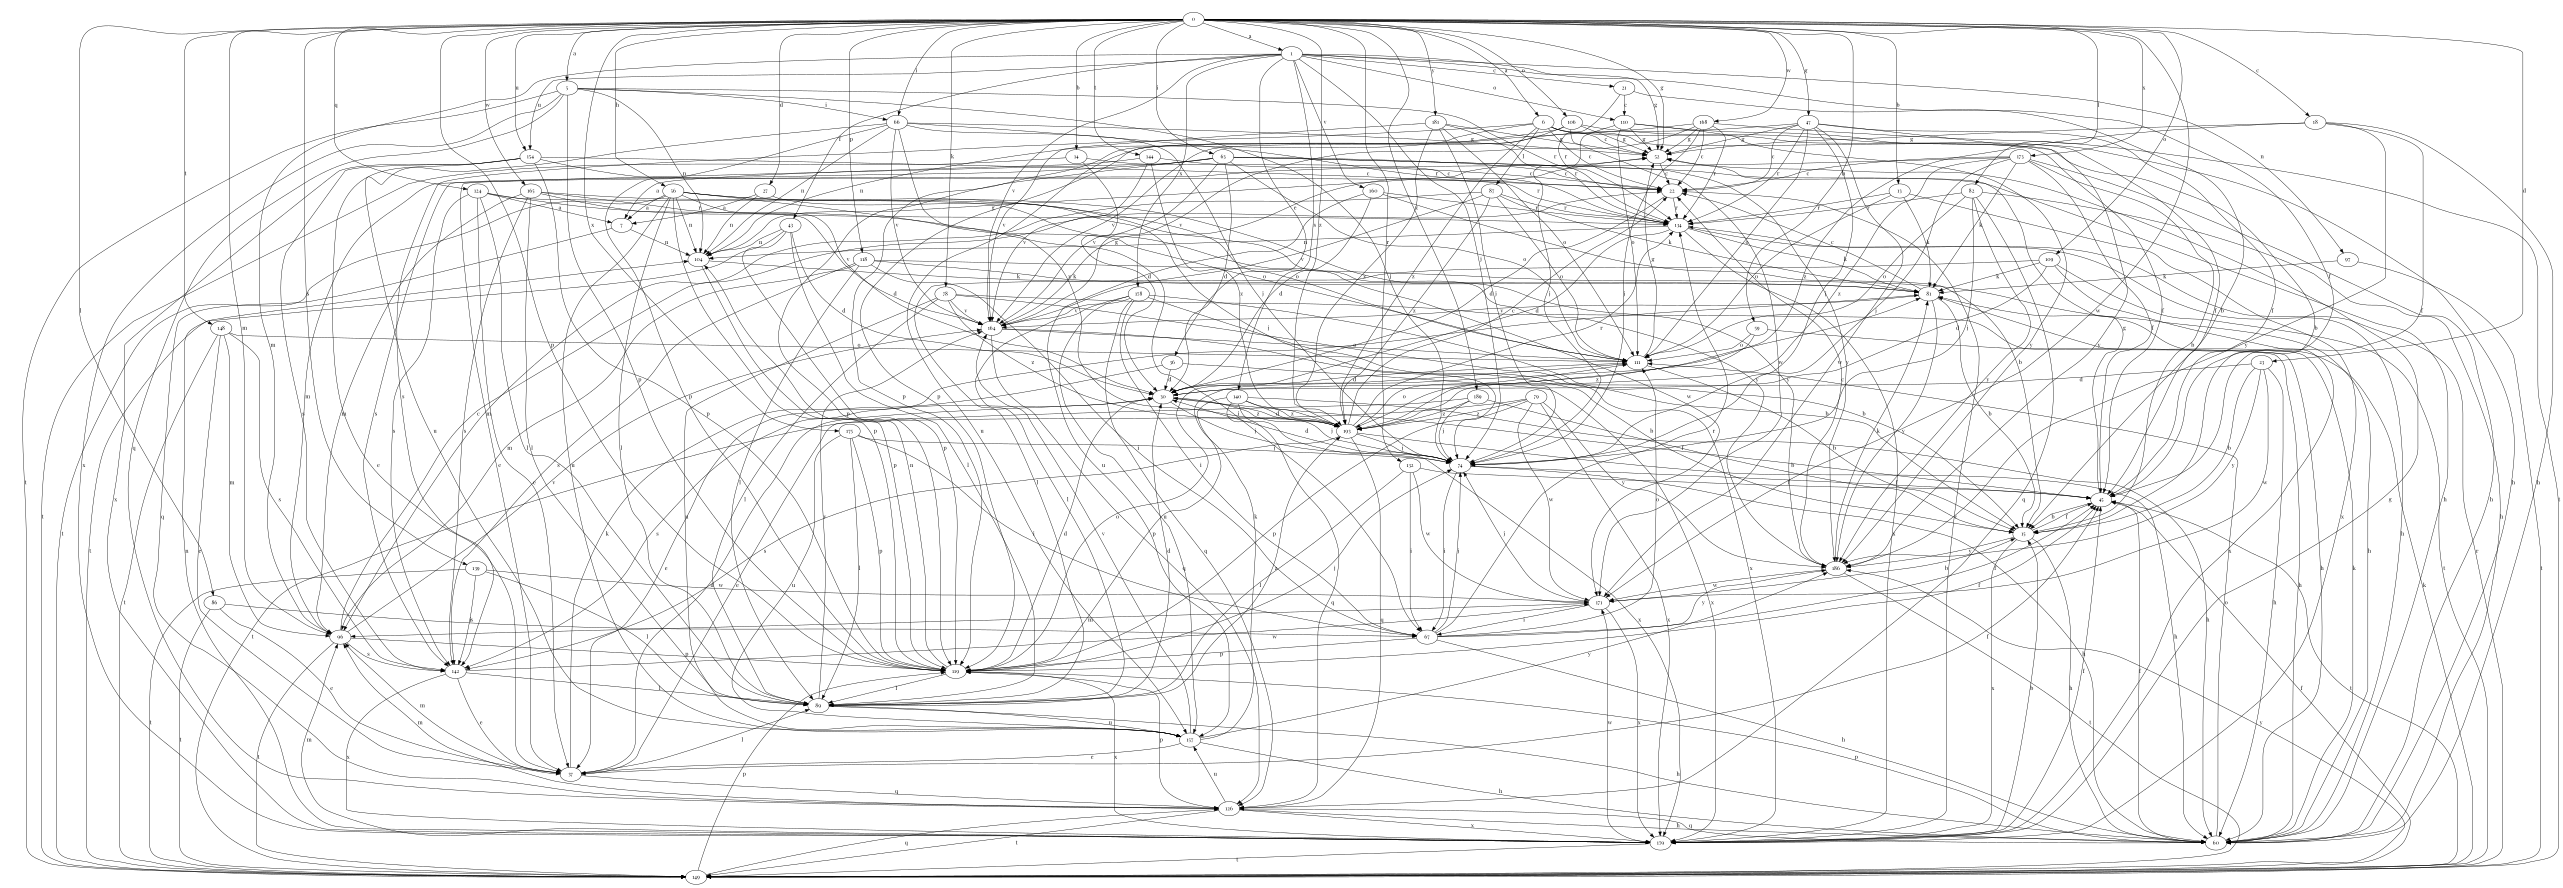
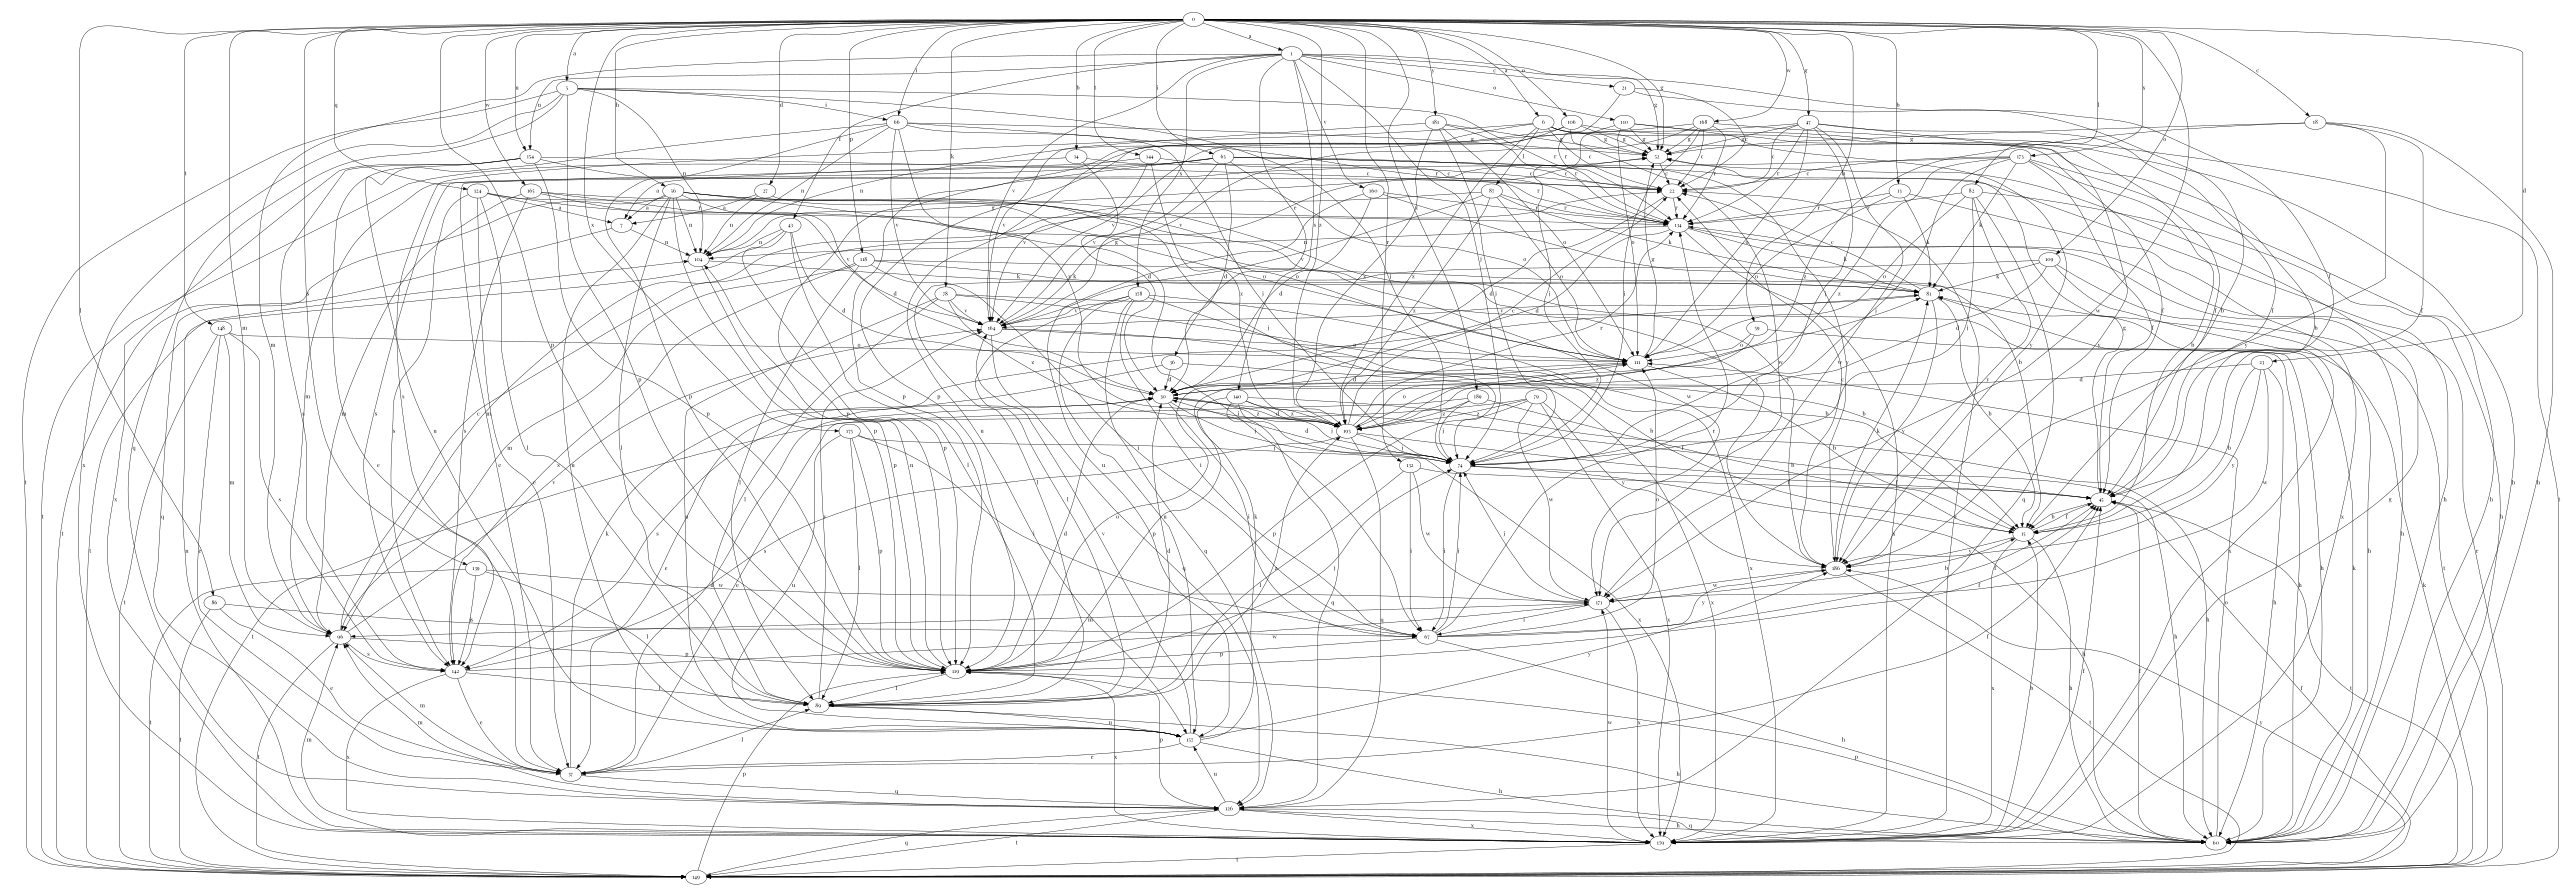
edge "21" -> "110": now "21" -> "22"
edge "6" -> "52": label "c" -> "g"
node "97": removed
edge "165" -> "89": removed, label "l"
edge "30" -> "67": added, label "i"
